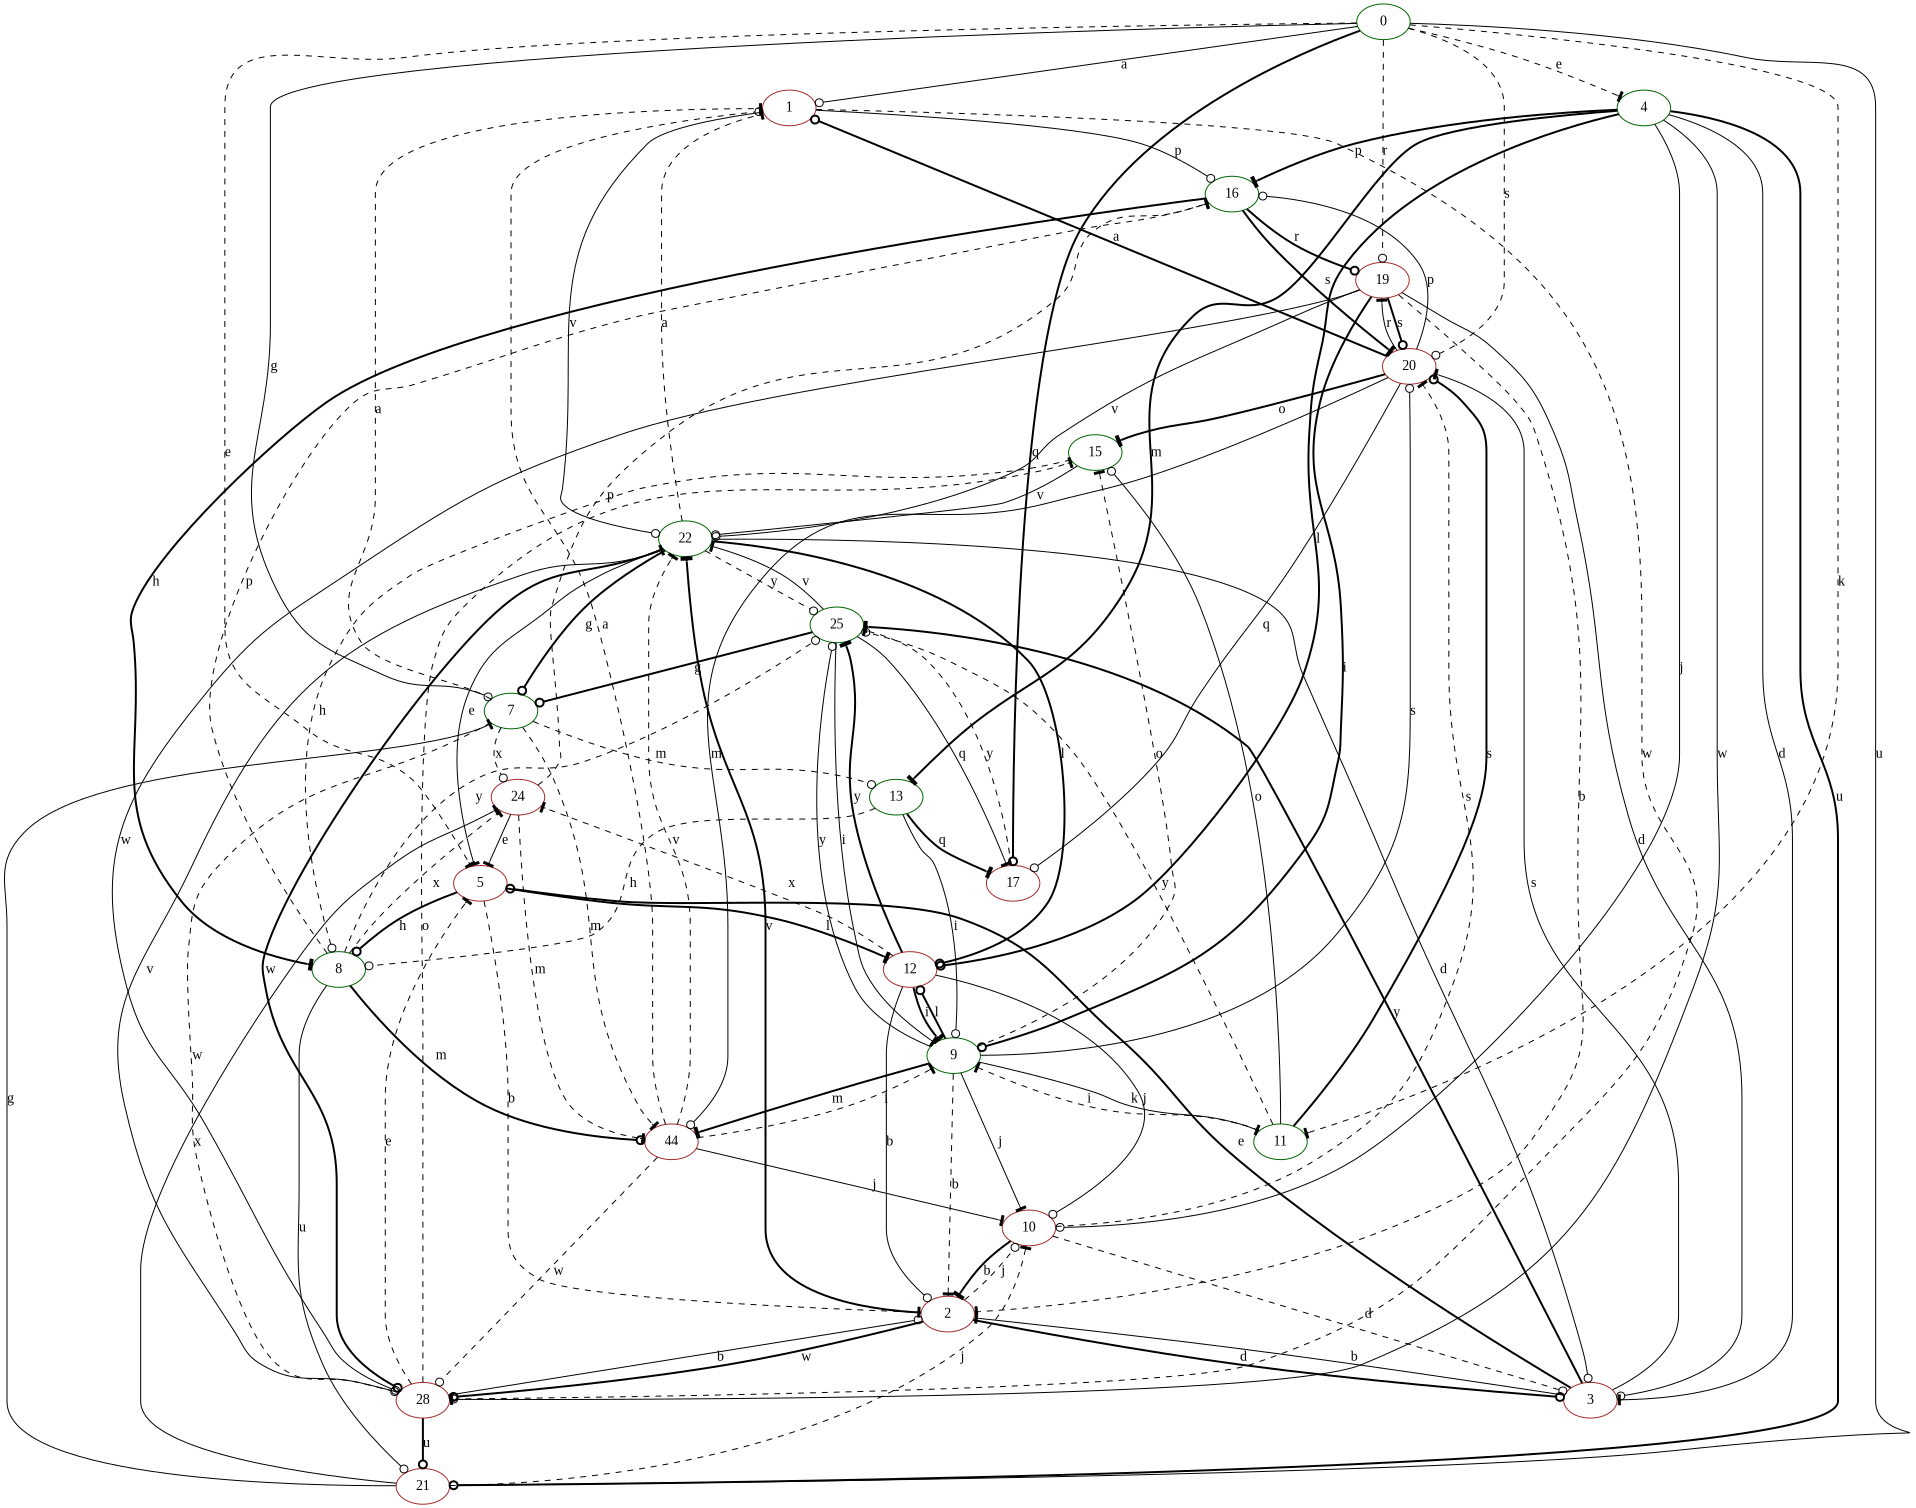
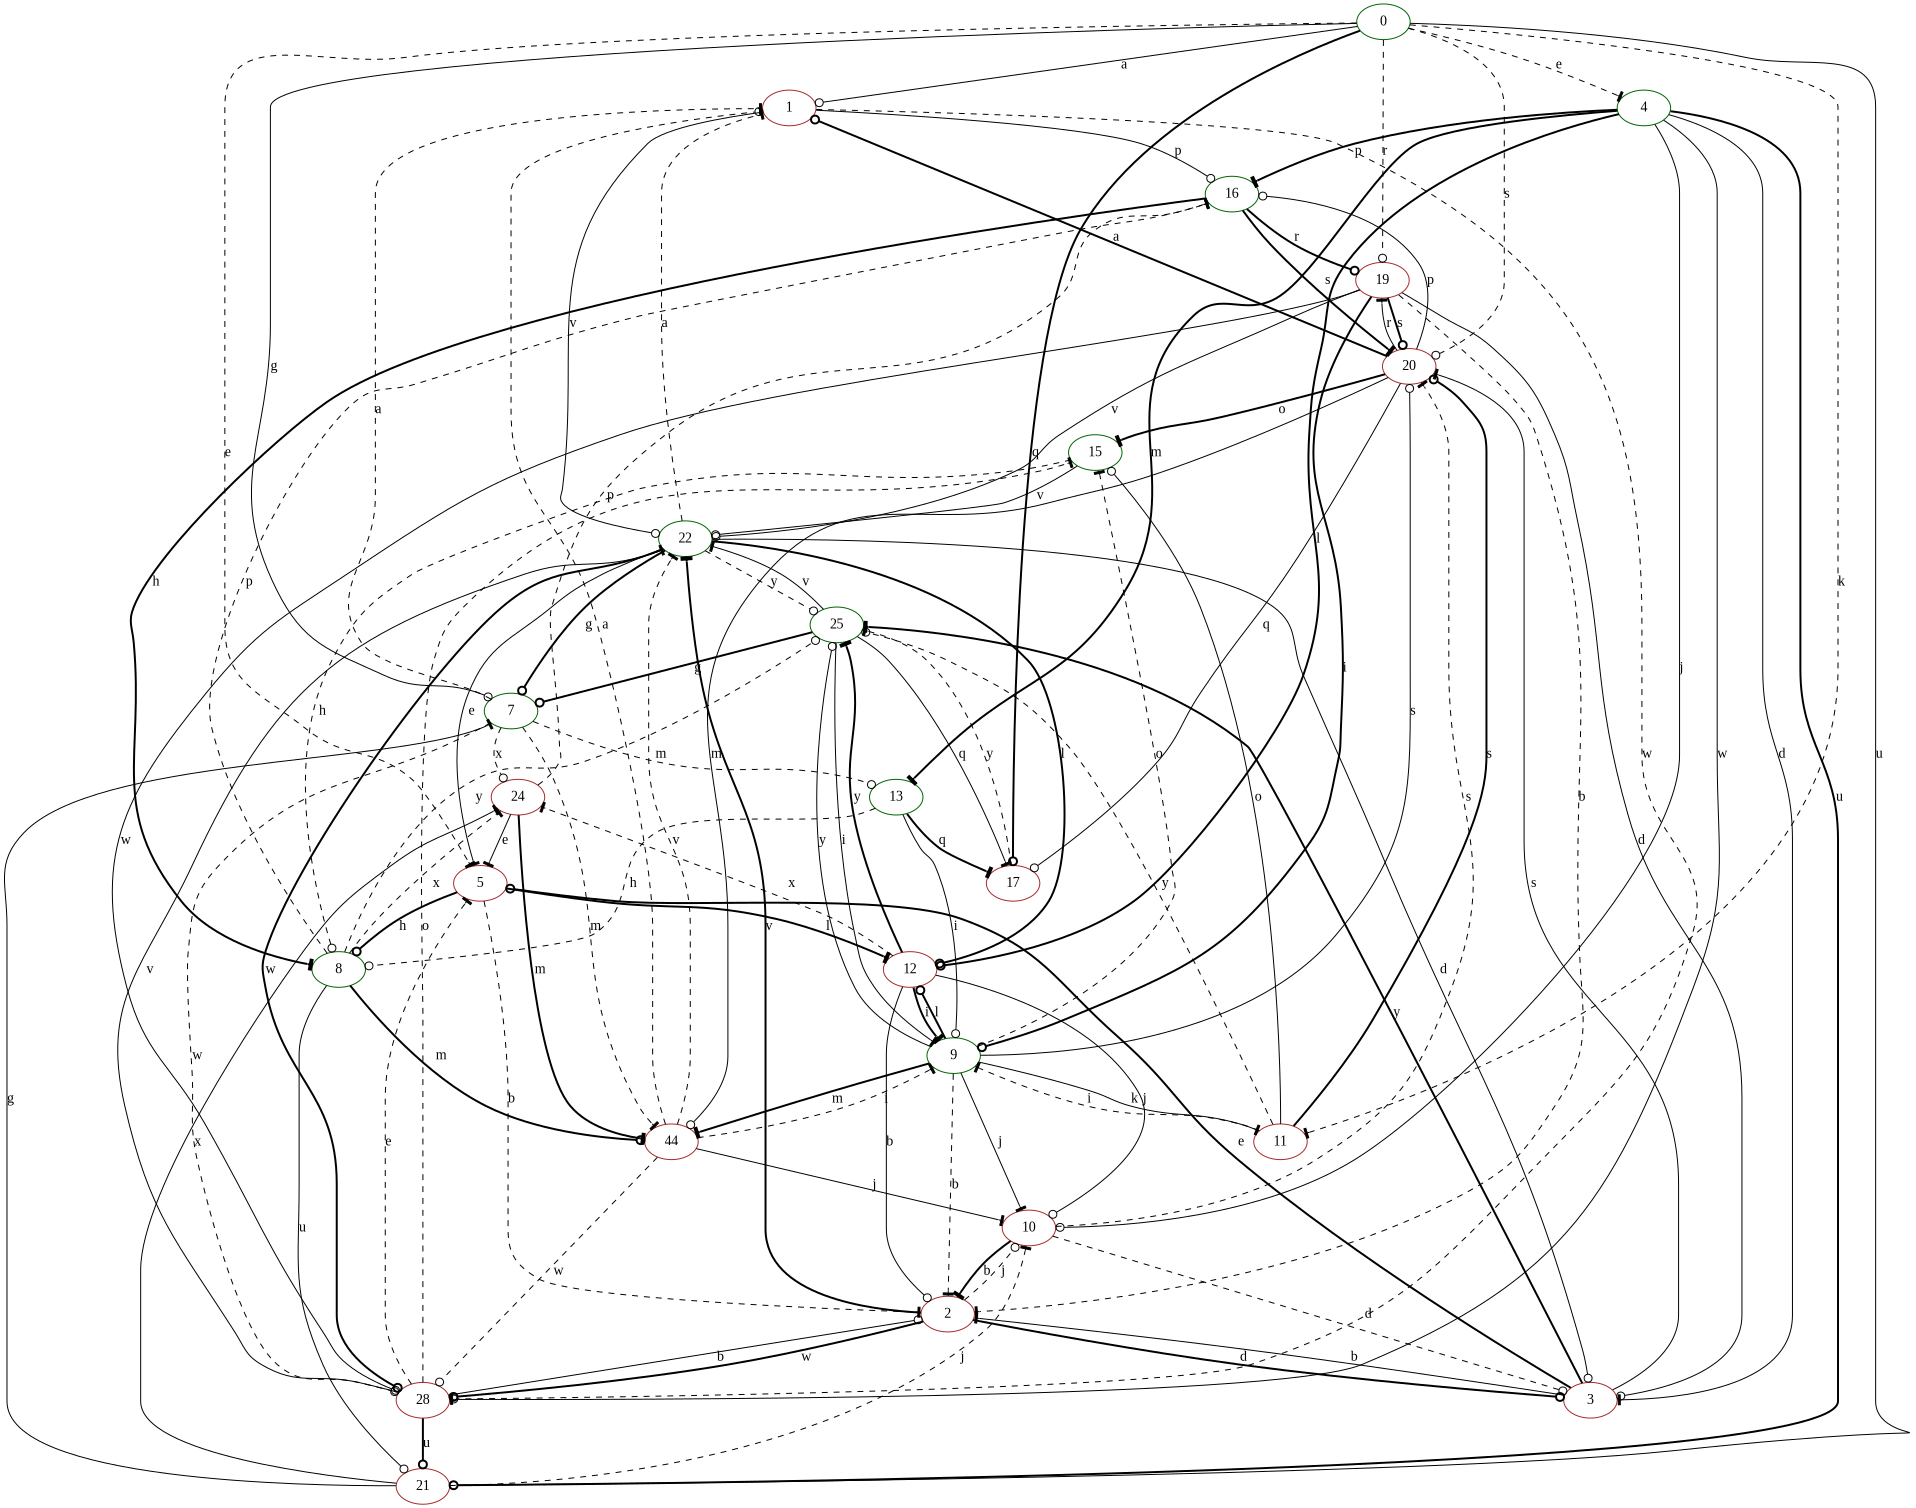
edge "24" -> "44": style dashed -> bold
node "11": color darkgreen -> brown
